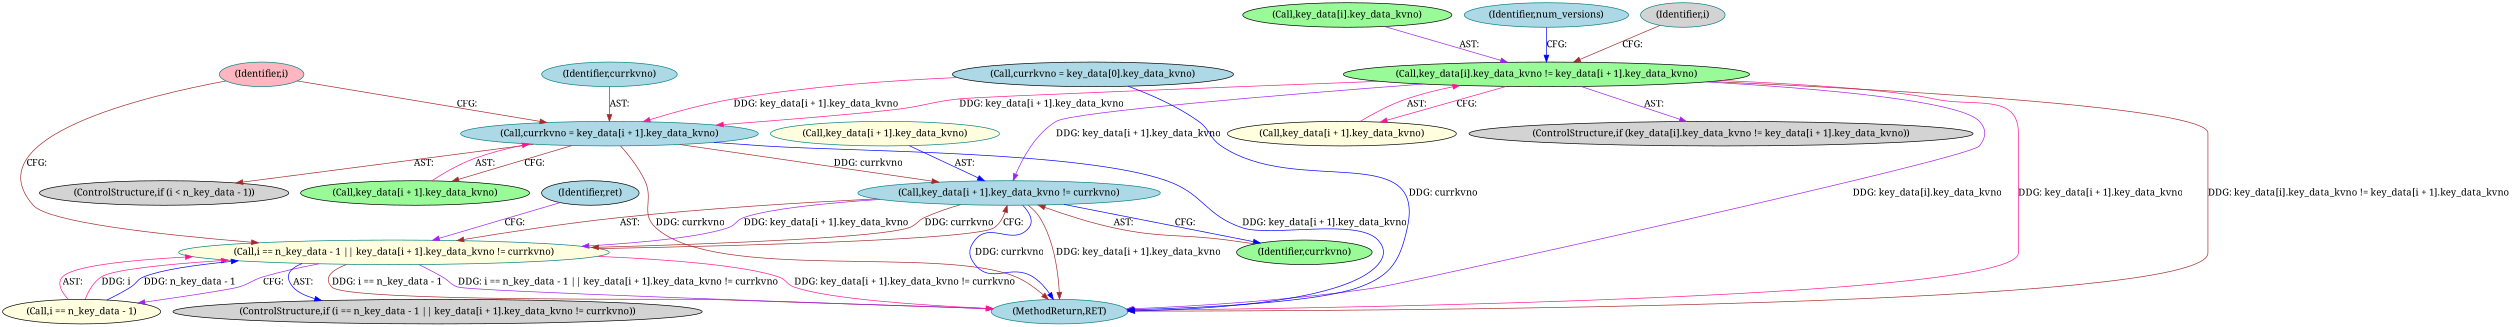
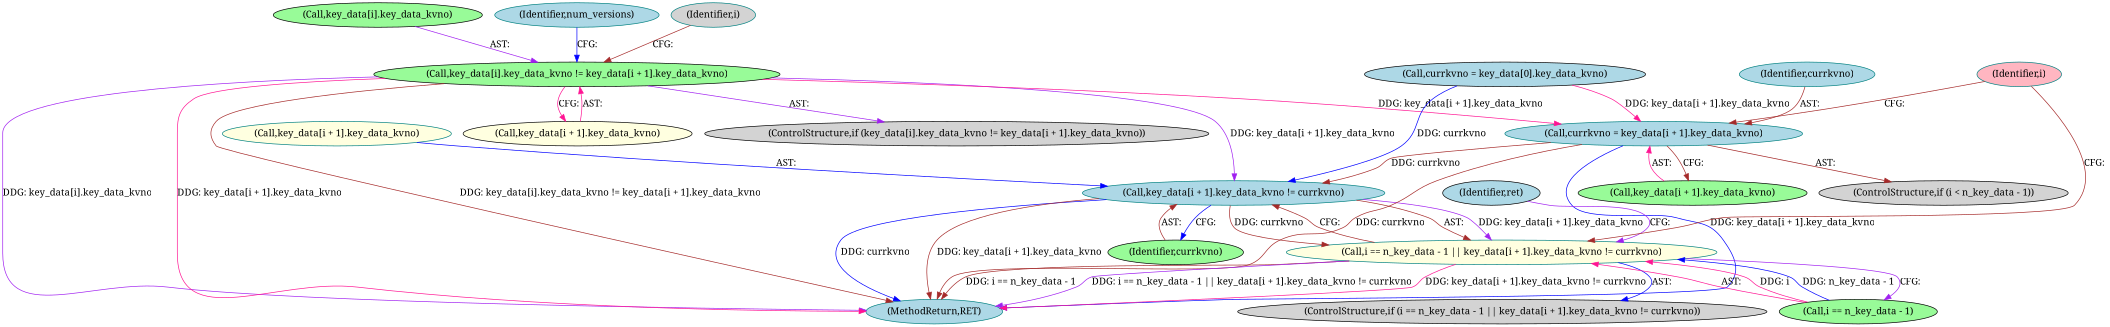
edge "(Call,currkvno = key_data[0].key_data_kvno)" -> "(MethodReturn,RET)": now "(Call,currkvno = key_data[0].key_data_kvno)" -> "(Call,key_data[i + 1].key_data_kvno != currkvno)"
node "(Call,i == n_key_data - 1)": fillcolor lightyellow -> palegreen
